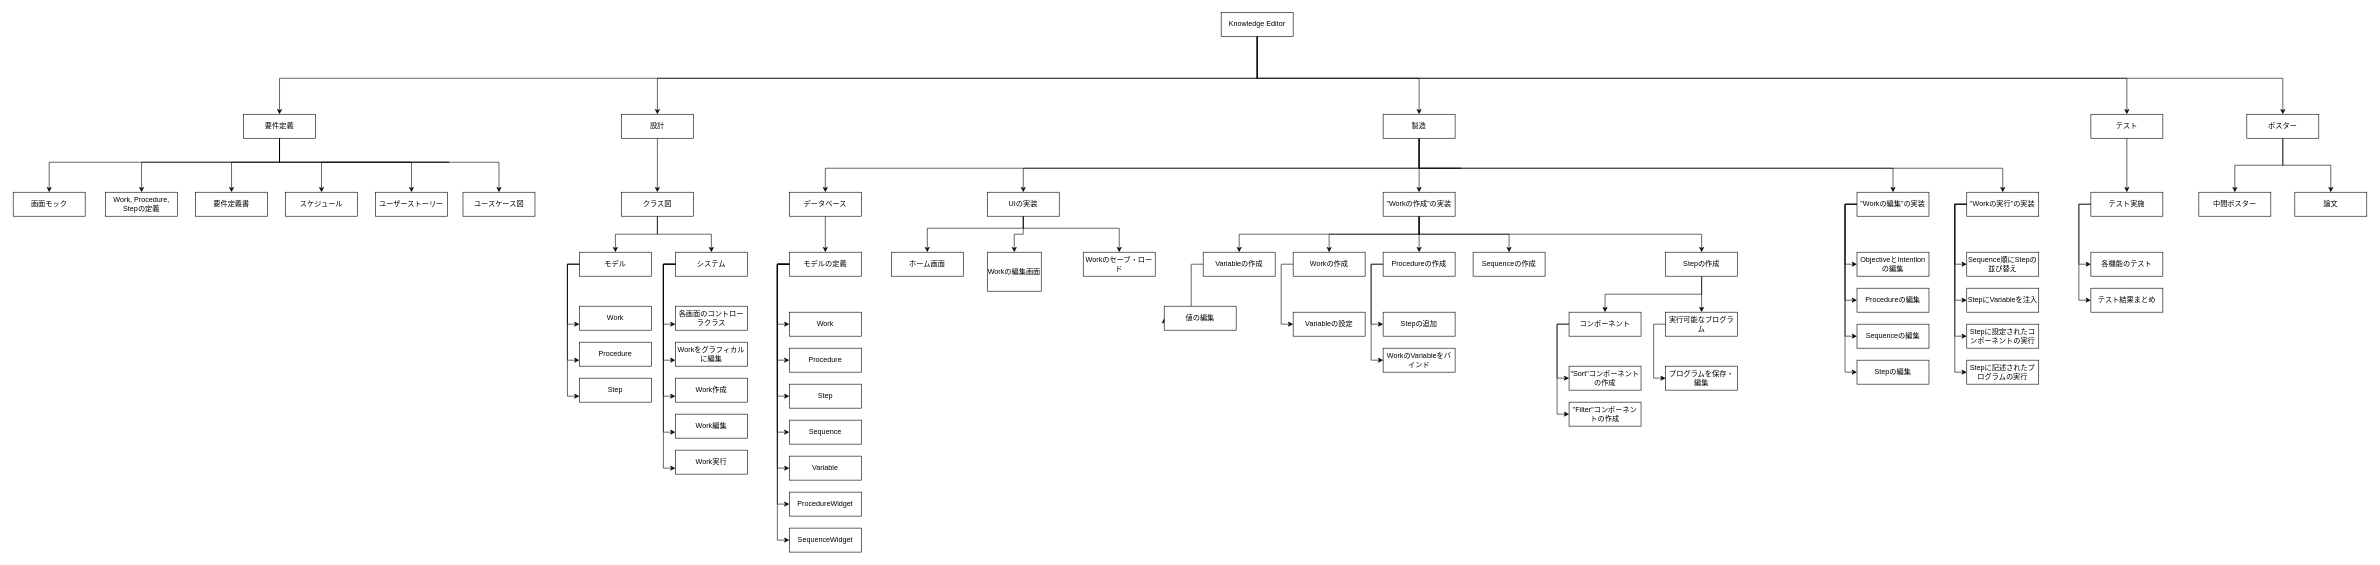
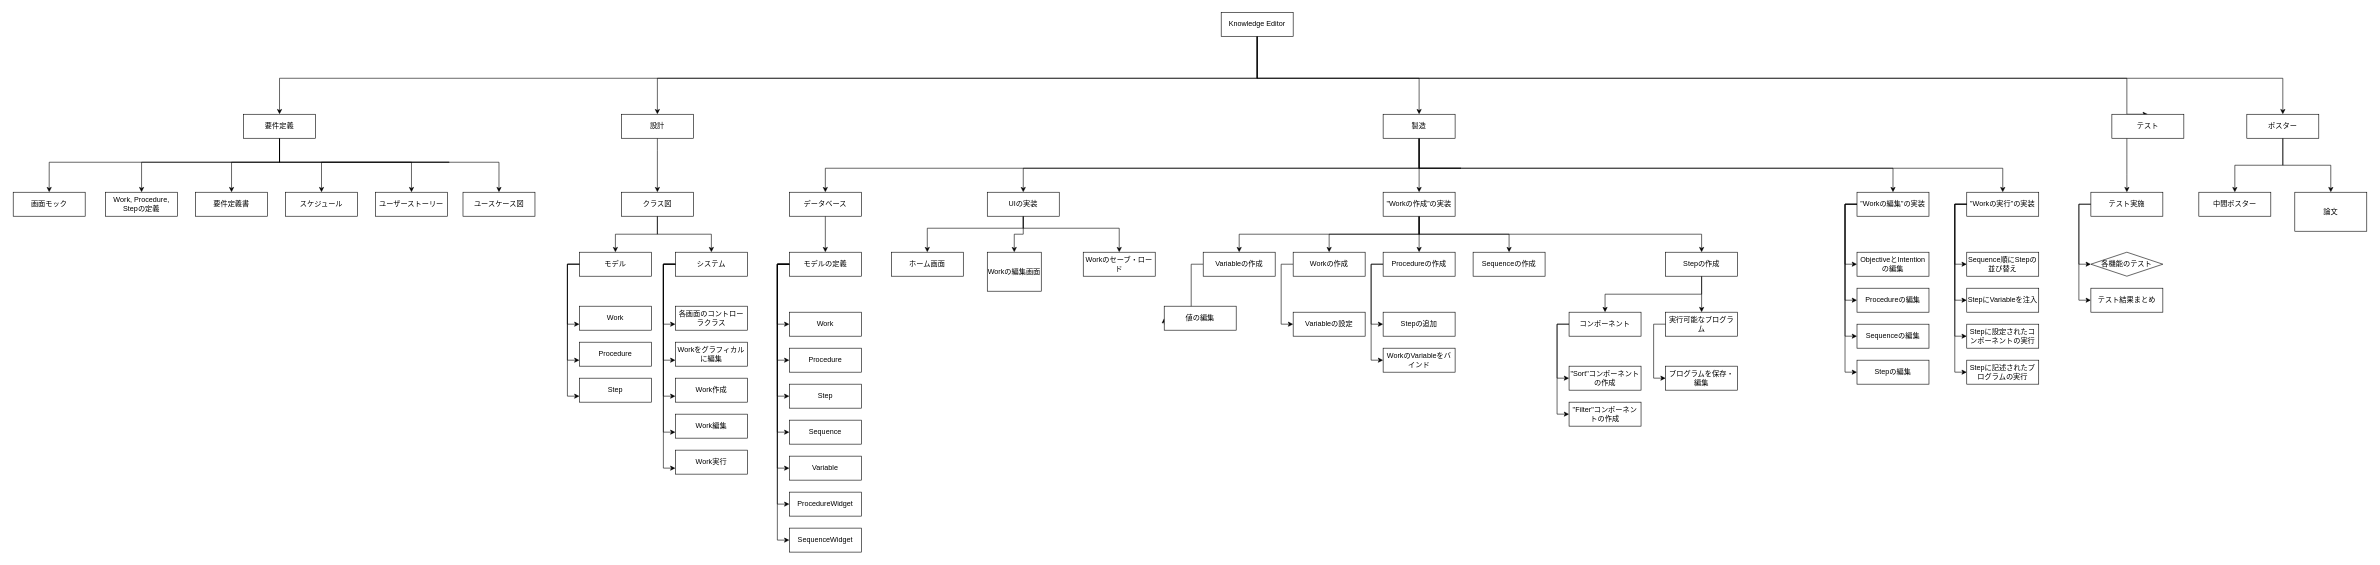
node "テスト": moved (2127, 126) -> (2148, 126)
node "論文": size 72x24 -> 72x39
node "各機能のテスト": shape rectangle -> diamond
